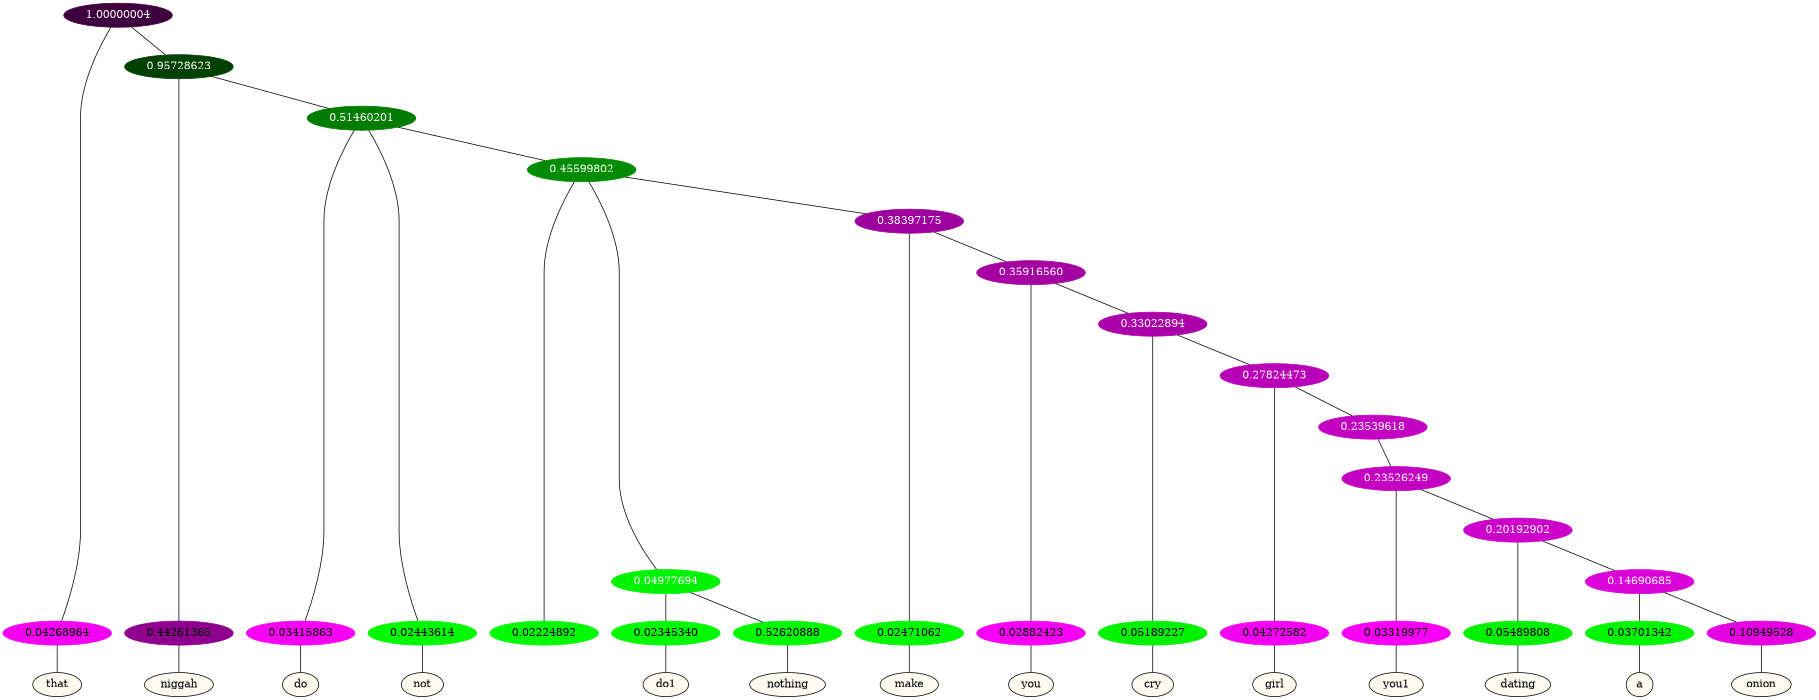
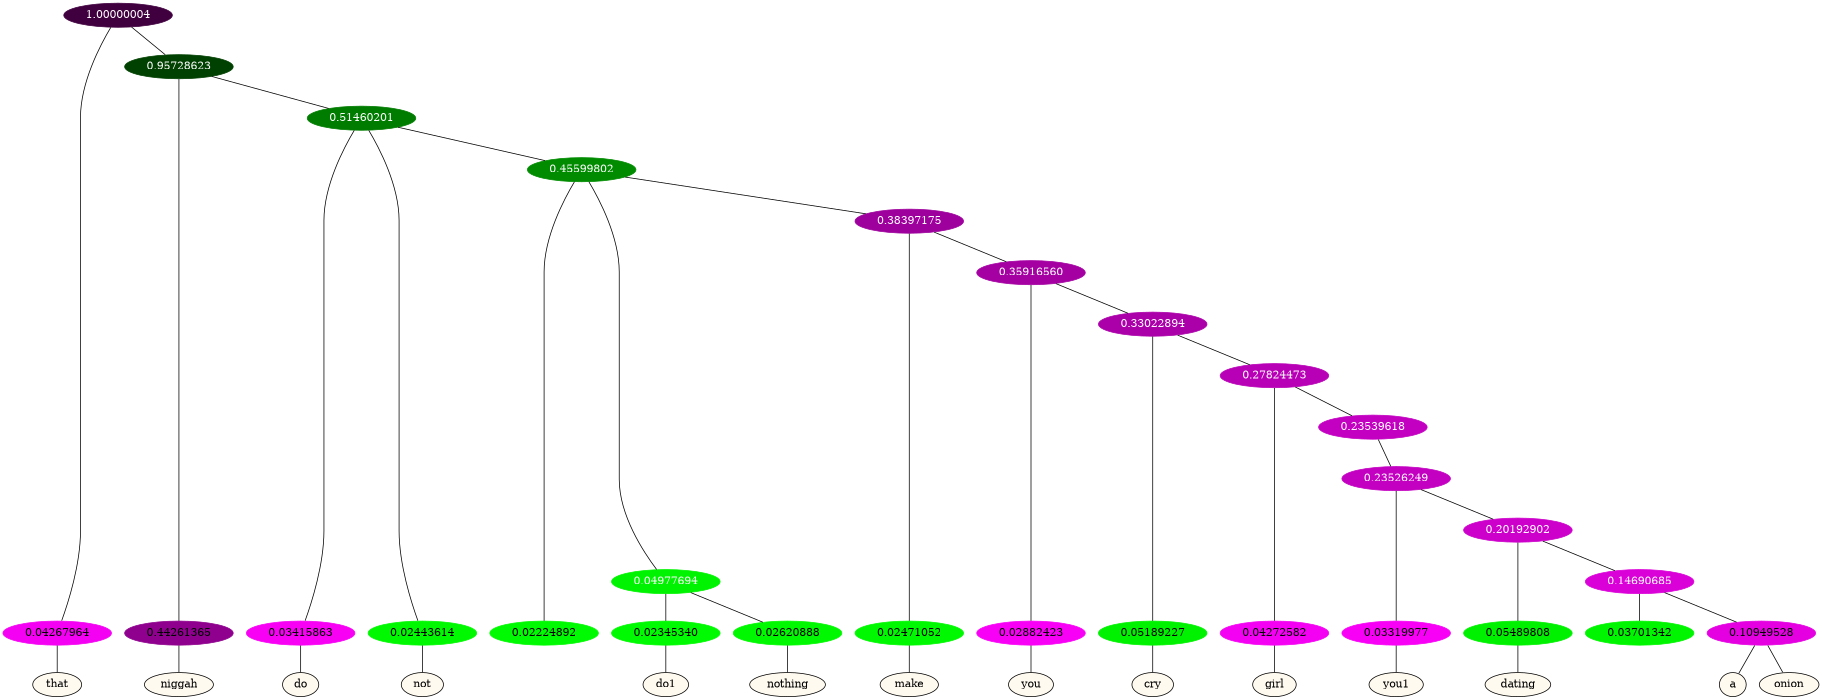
node "0.04268964": label "0.04268964" -> "0.04267964"
node "0.52620888": label "0.52620888" -> "0.02620888"
node "0.02471062": label "0.02471062" -> "0.02471052"
edge "0.03701342" -- "a": now "0.10949528" -- "a"
